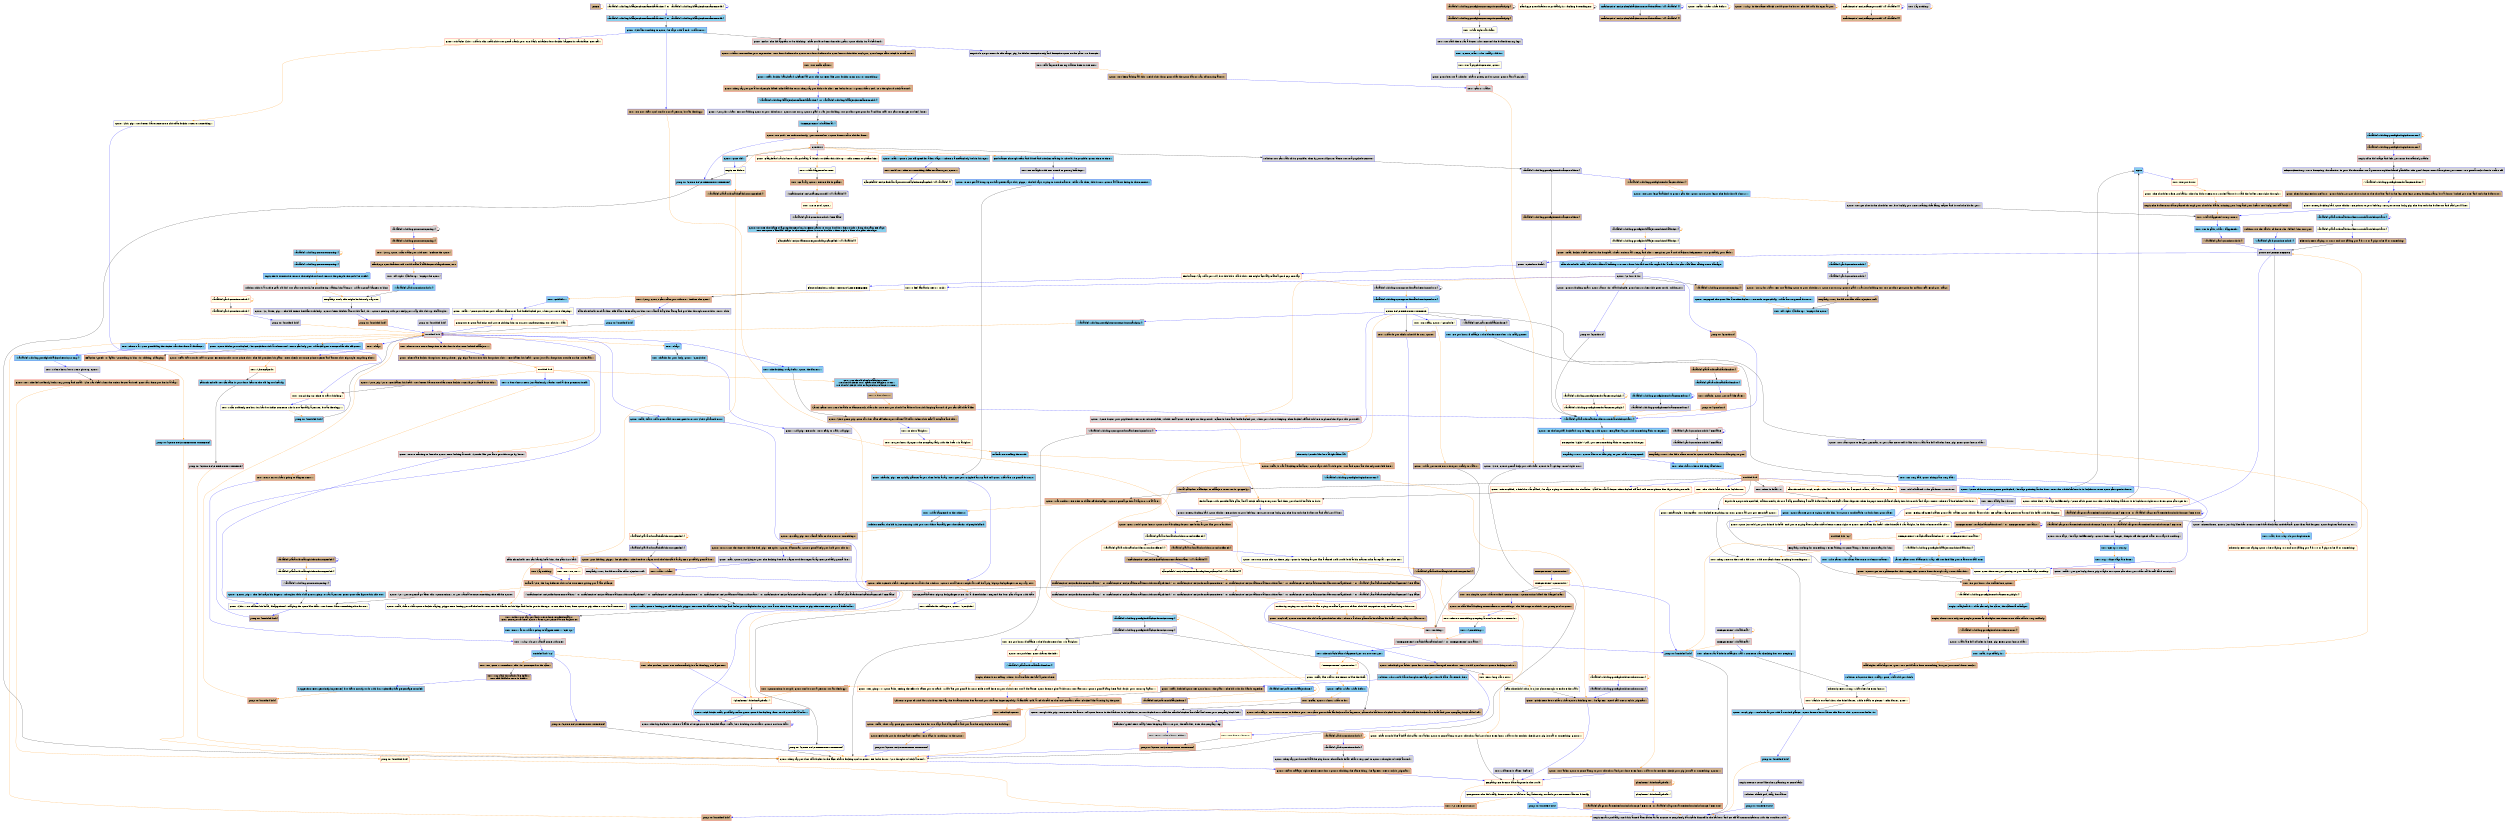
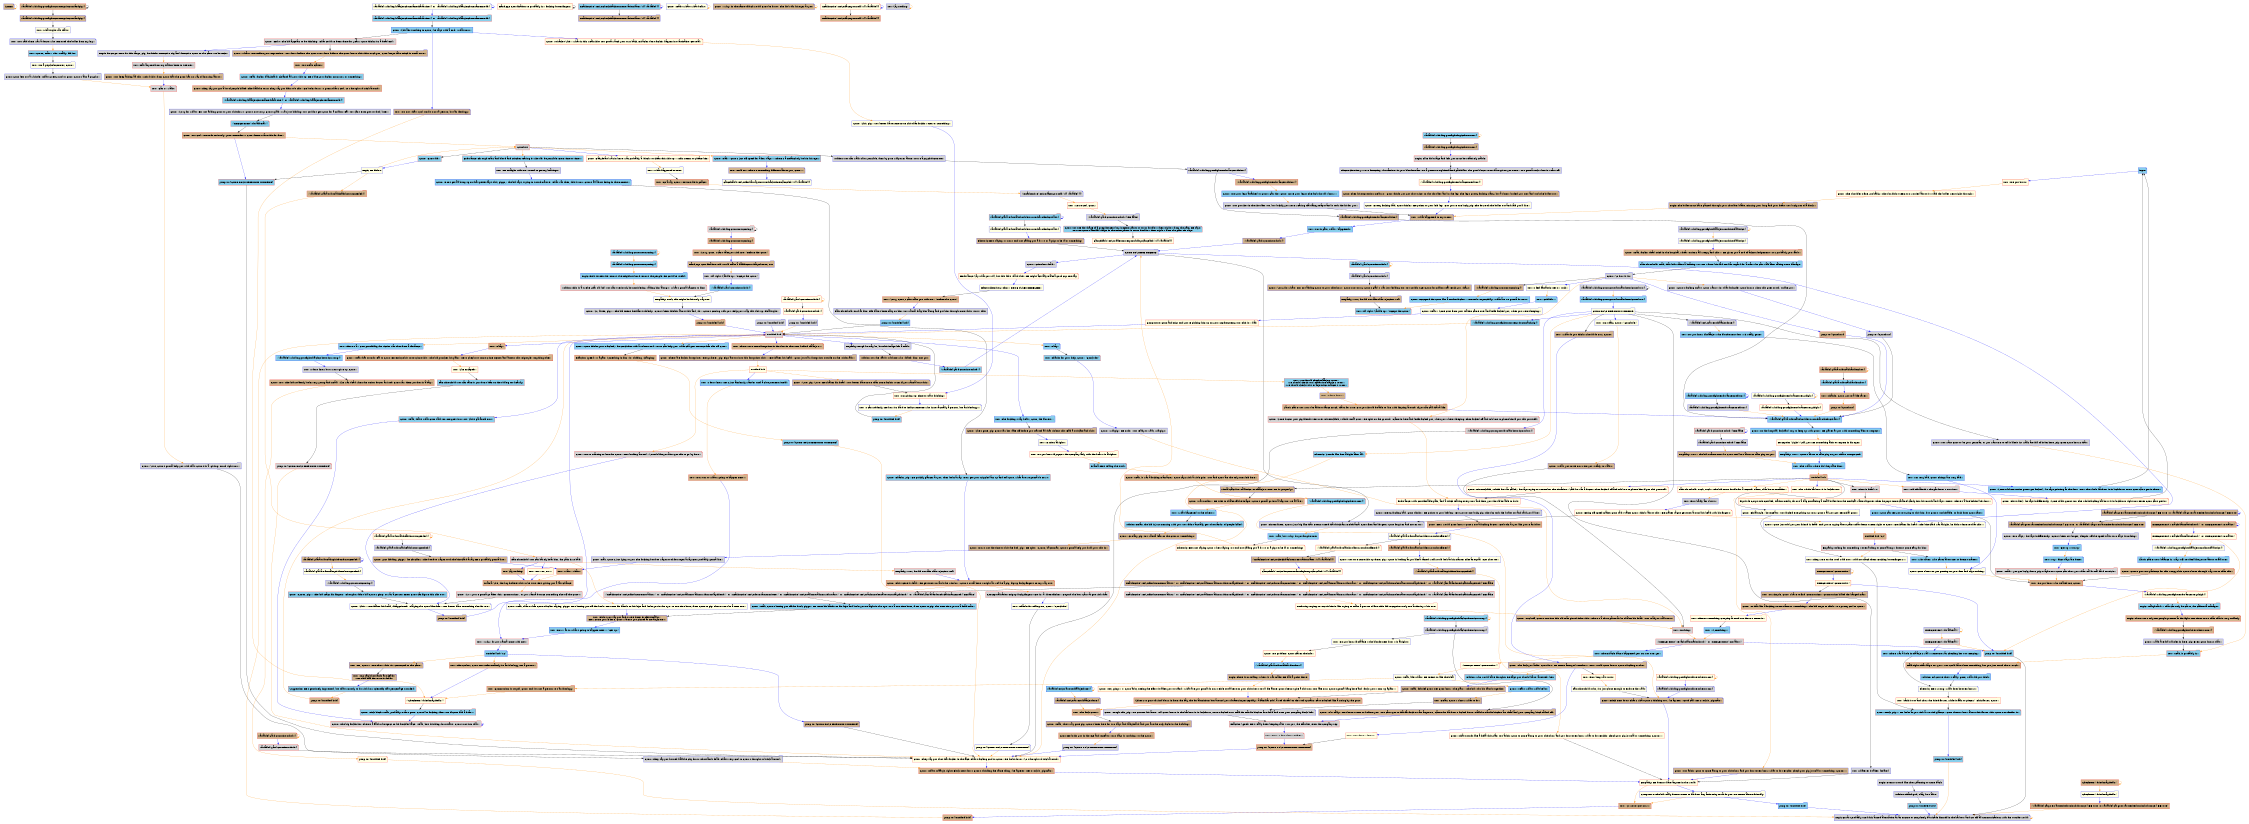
node "Empathy: Tough he may be, but this image left a mark.": added
edge "CUNO POST TRIBUNAL MAINHUB" -> "You: Whatever it takes. [Leave.]": added
